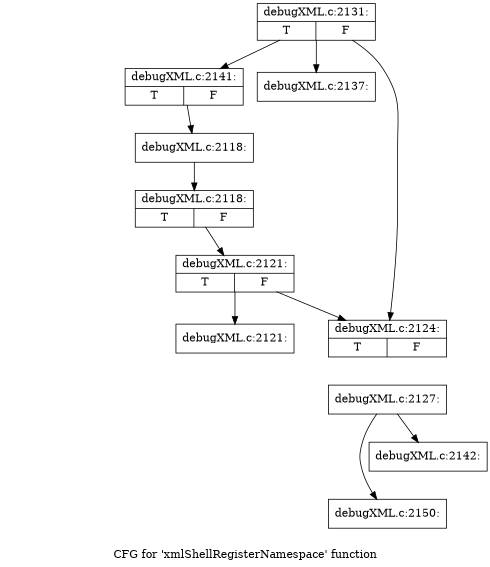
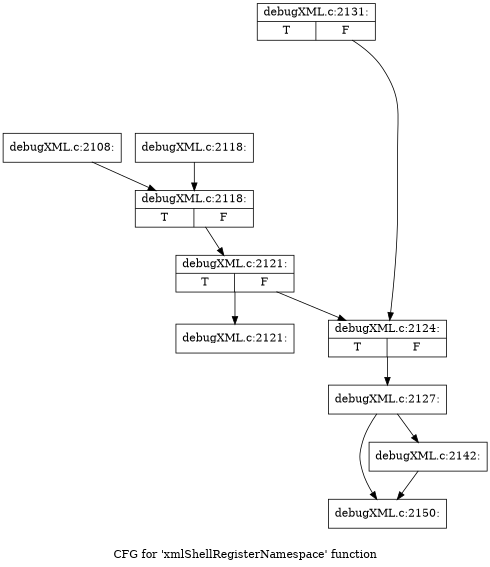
node "debugXML.c:2141:": removed
node "debugXML.c:2137:": removed
node "debugXML.c:2108:": added
edge "debugXML.c:2124:" -> "debugXML.c:2127:": added
edge "debugXML.c:2142:" -> "debugXML.c:2150:": added
